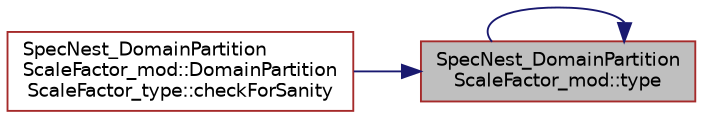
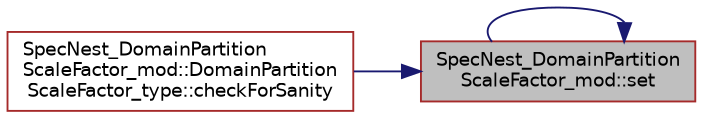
node "SpecNest_DomainPartition ScaleFactor_mod::type": label "SpecNest_DomainPartition ScaleFactor_mod::type" -> "SpecNest_DomainPartition ScaleFactor_mod::set"
